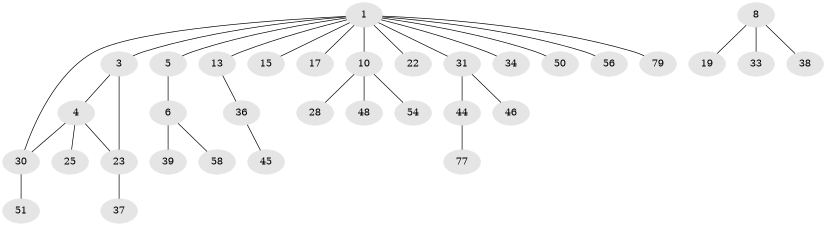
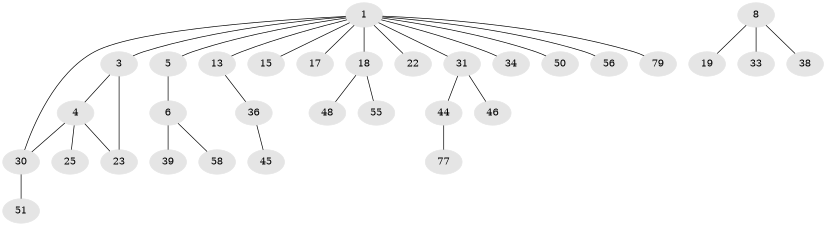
node "10": label "10" -> "18"
node "28": removed
node "54": label "54" -> "55"
node "37": removed
